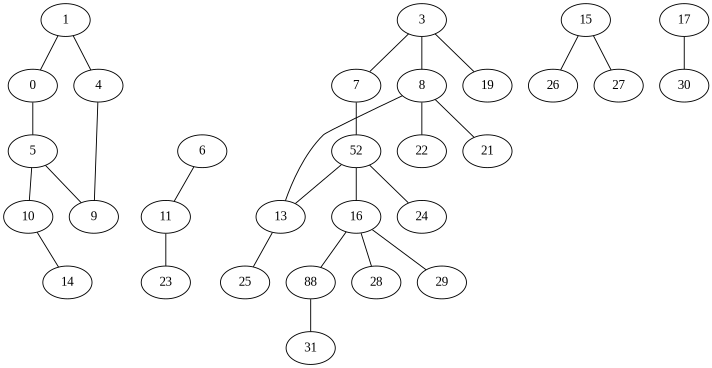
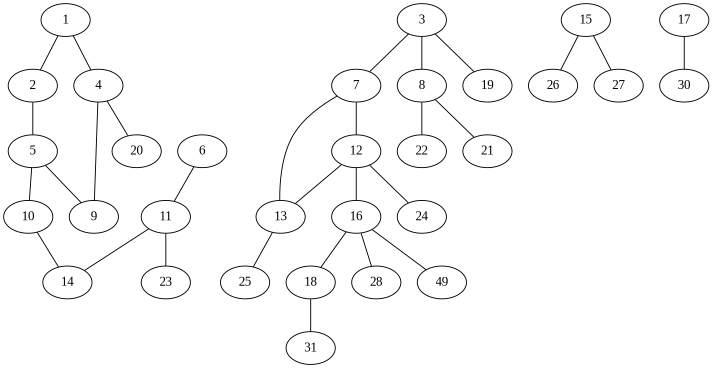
node "0": label "0" -> "2"
edge "8" -- "13": now "7" -- "13"
node "20": added
node "52": label "52" -> "12"
edge "11" -- "14": added
node "88": label "88" -> "18"
node "29": label "29" -> "49"
